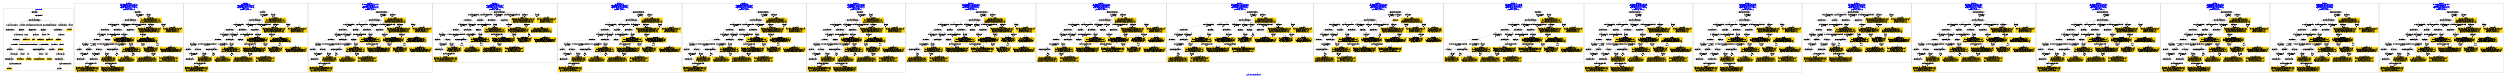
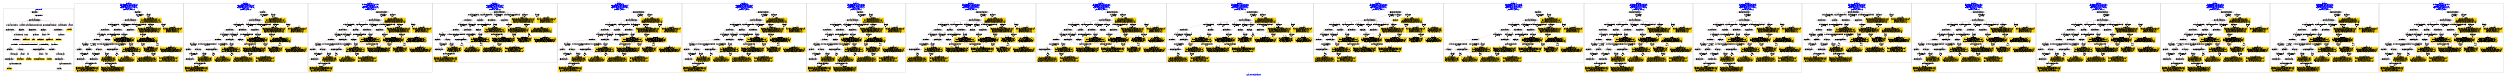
node "ImageURL": label "ImageURL" -> "Dimensions"
node "Artist_URI": removed
